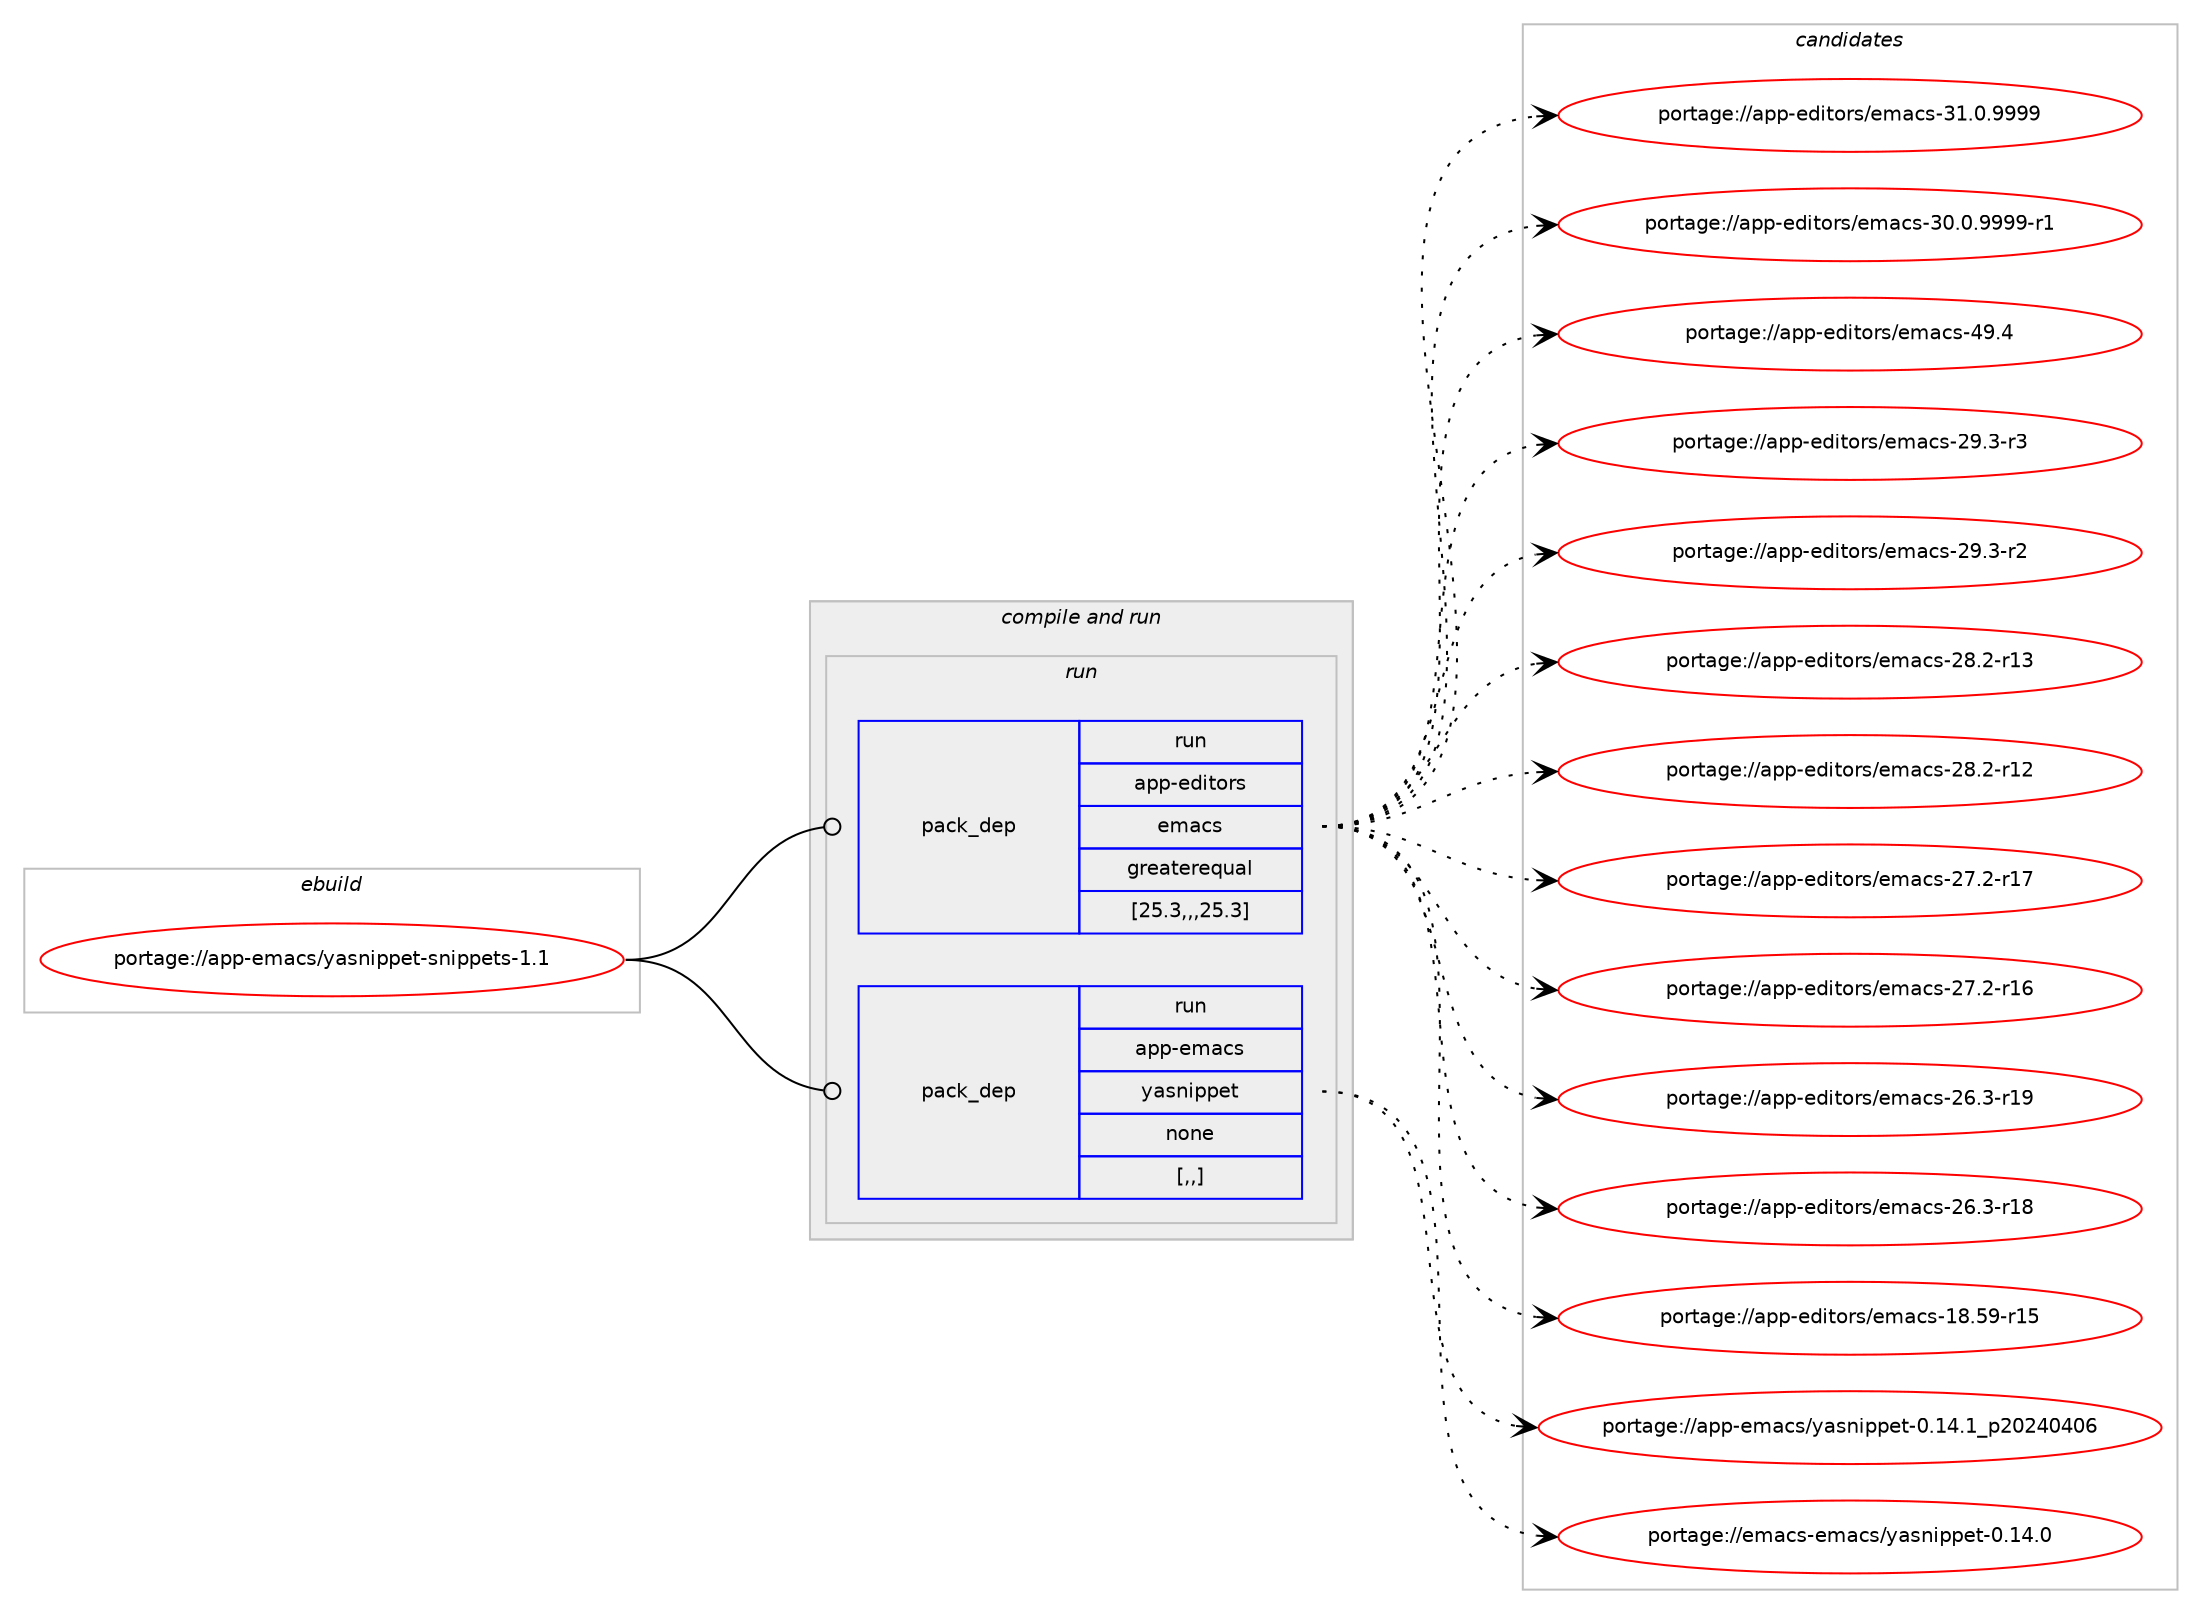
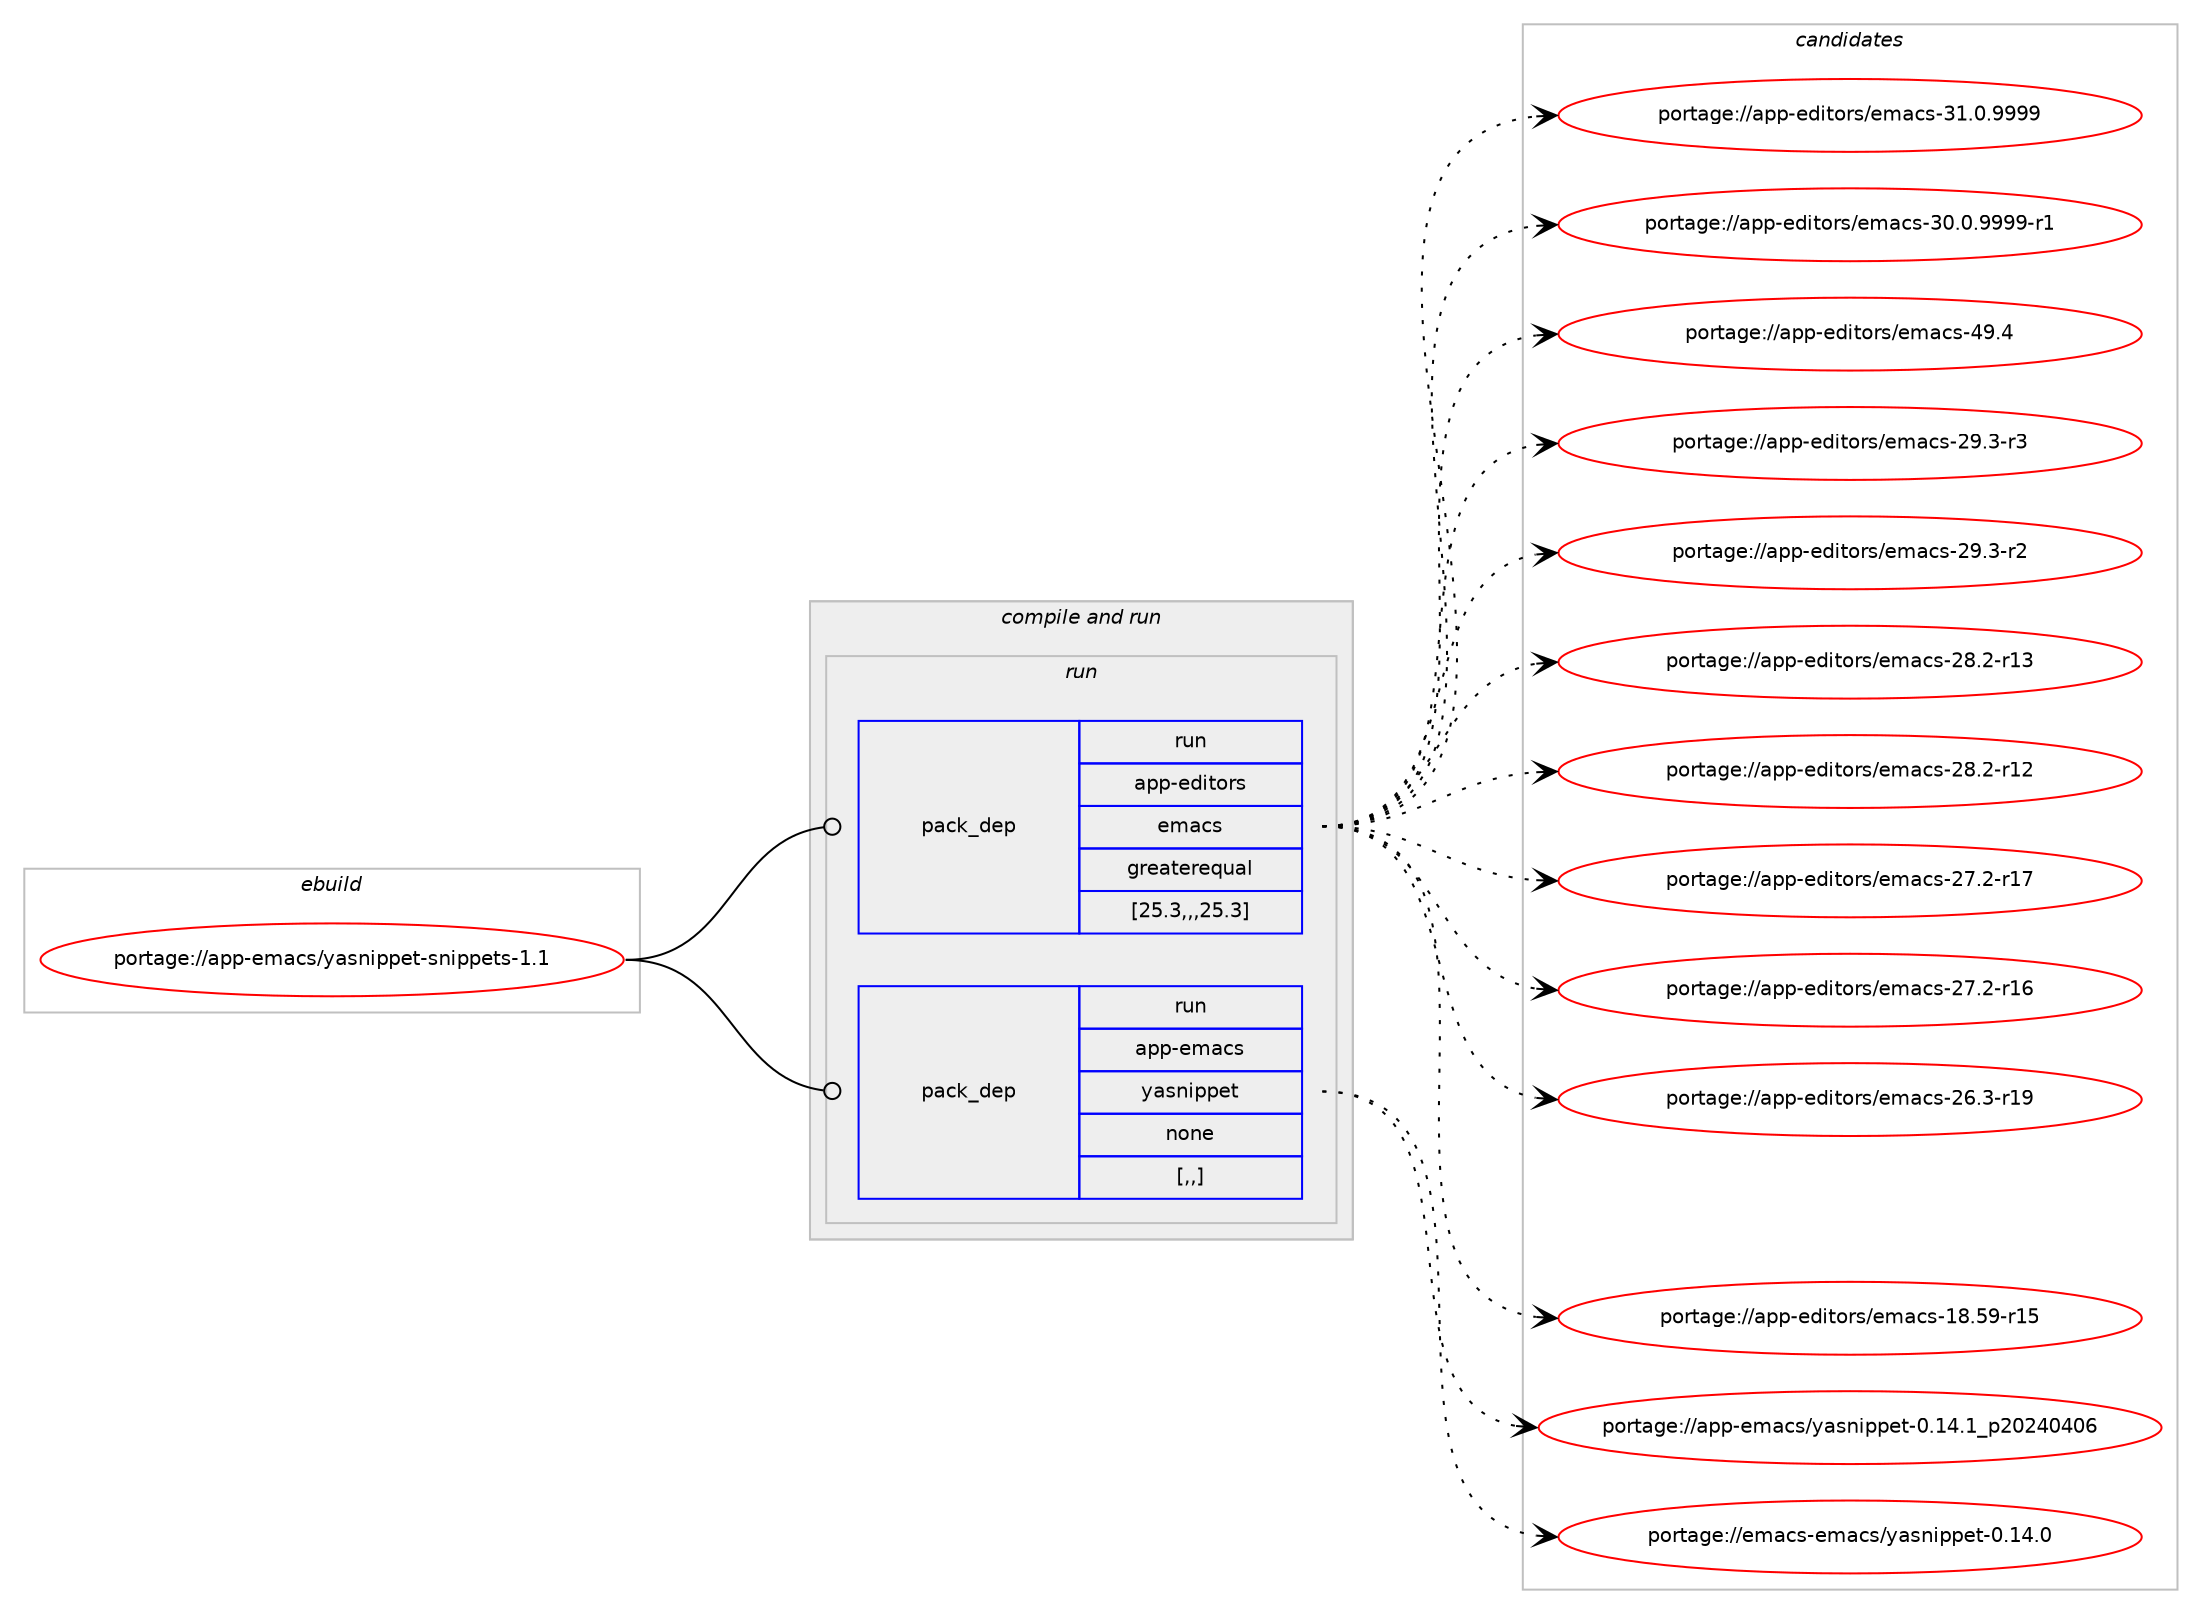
node "portage://app-editors/emacs-26.3-r18": removed
